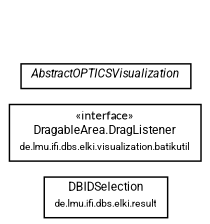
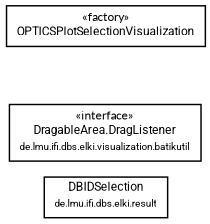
node "OPTICSPlotSelectionVisualization": added
node "AbstractOPTICSVisualization": removed
